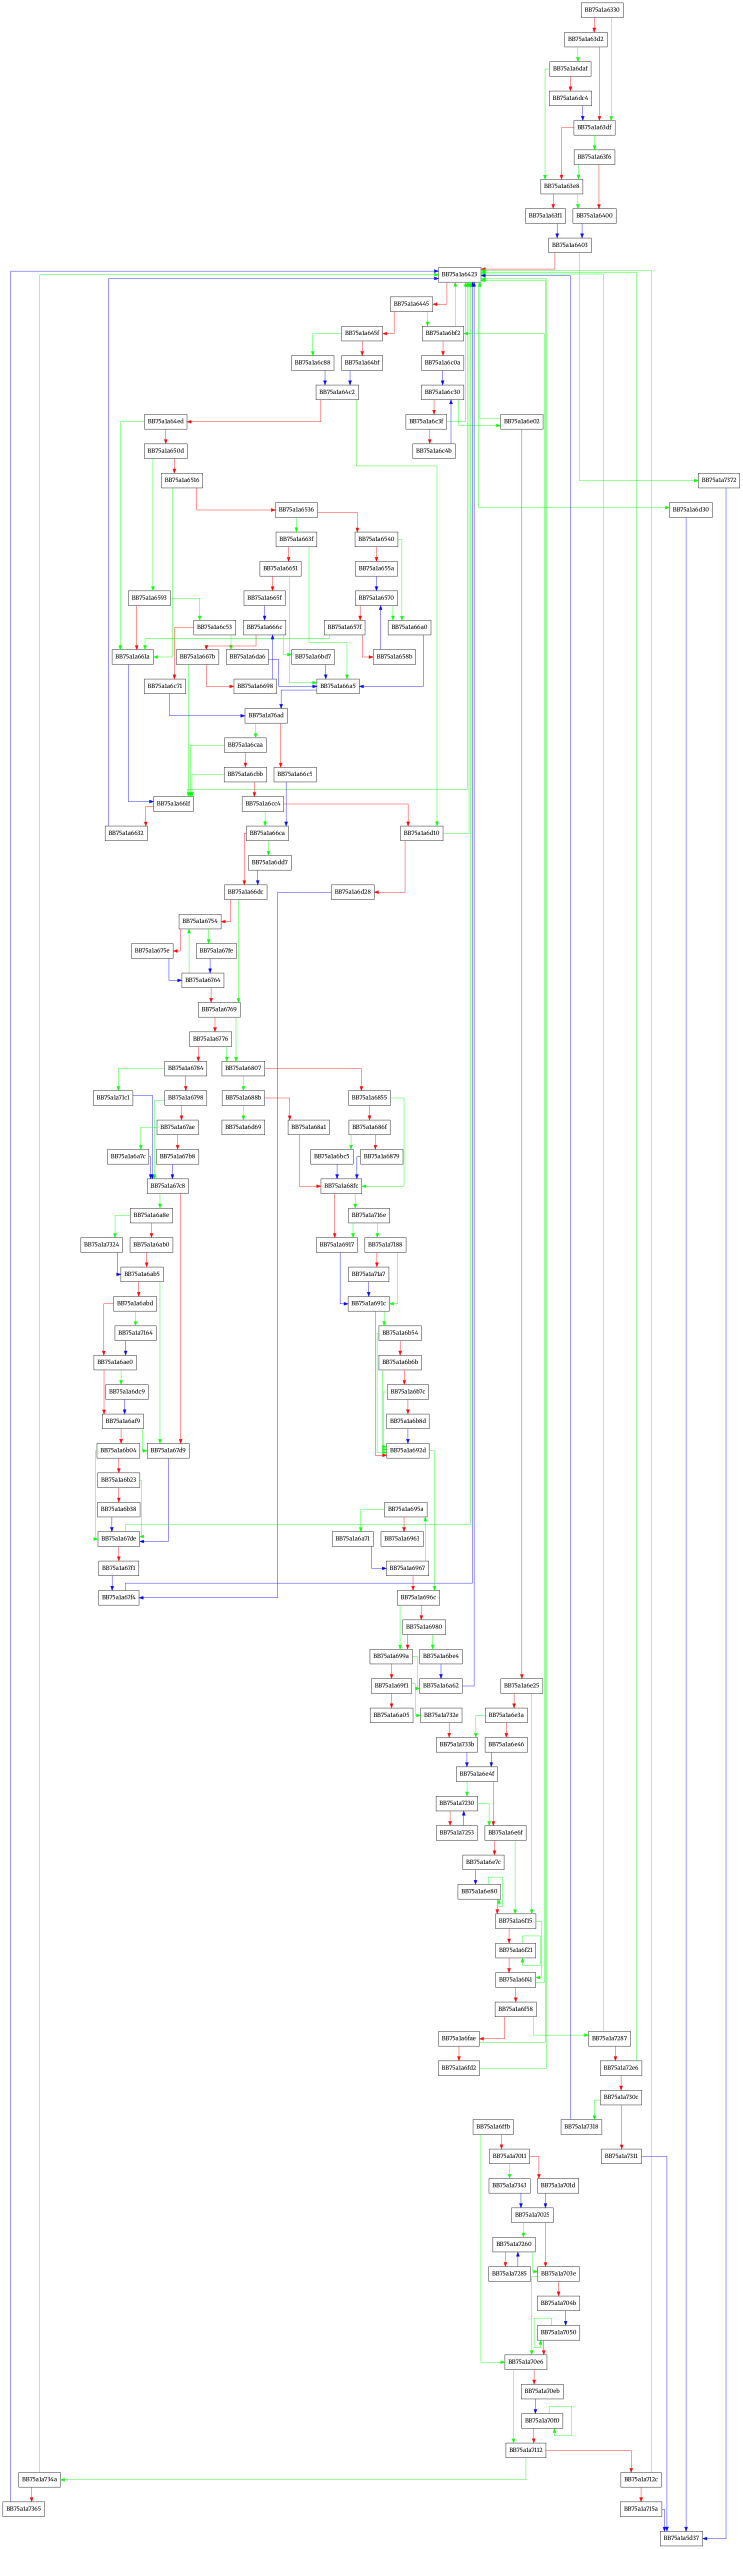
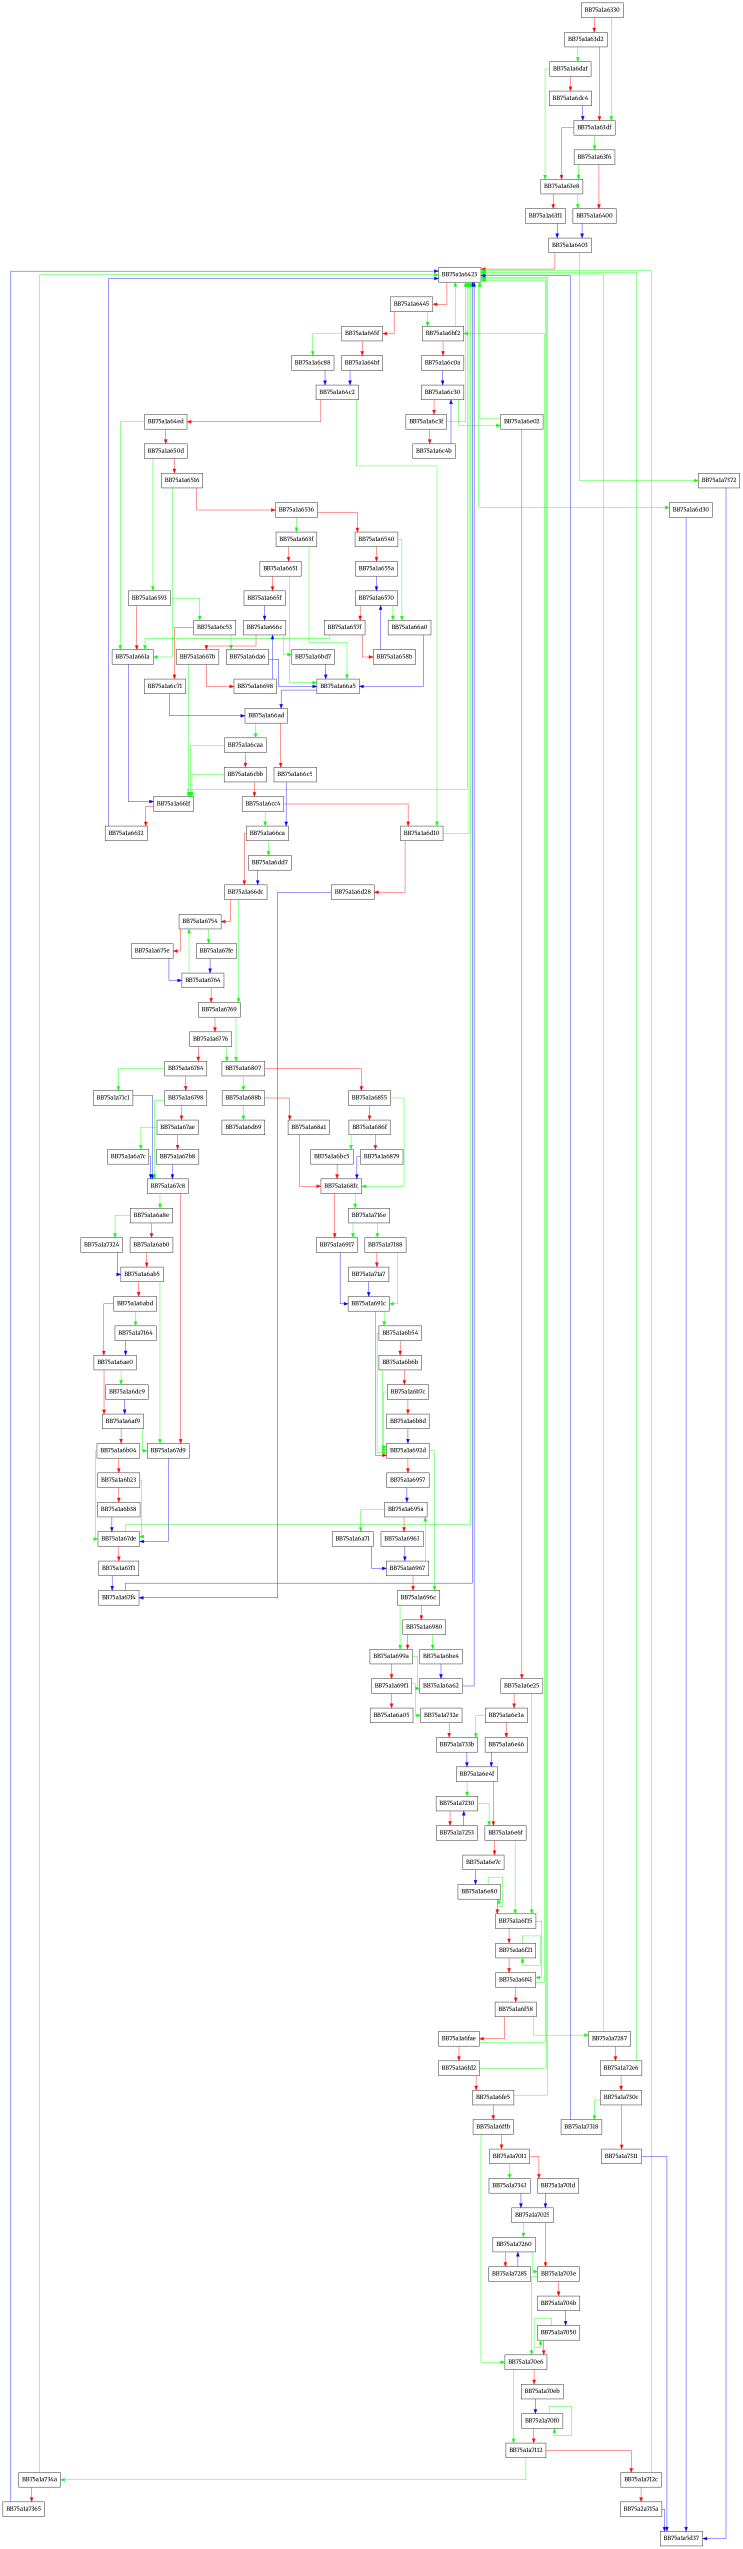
node "BB75a1a76ad": label "BB75a1a76ad" -> "BB75a1a66ad"
edge "BB75a1a6bc5" -> "BB75a1a68fc": color blue -> red
node "BB75a1a6957": added
edge "BB75a1a6963" -> "BB75a1a6967": added
node "BB75a1a6fe5": added
node "BB75a1a715a": label "BB75a1a715a" -> "BB75a2a715a"
